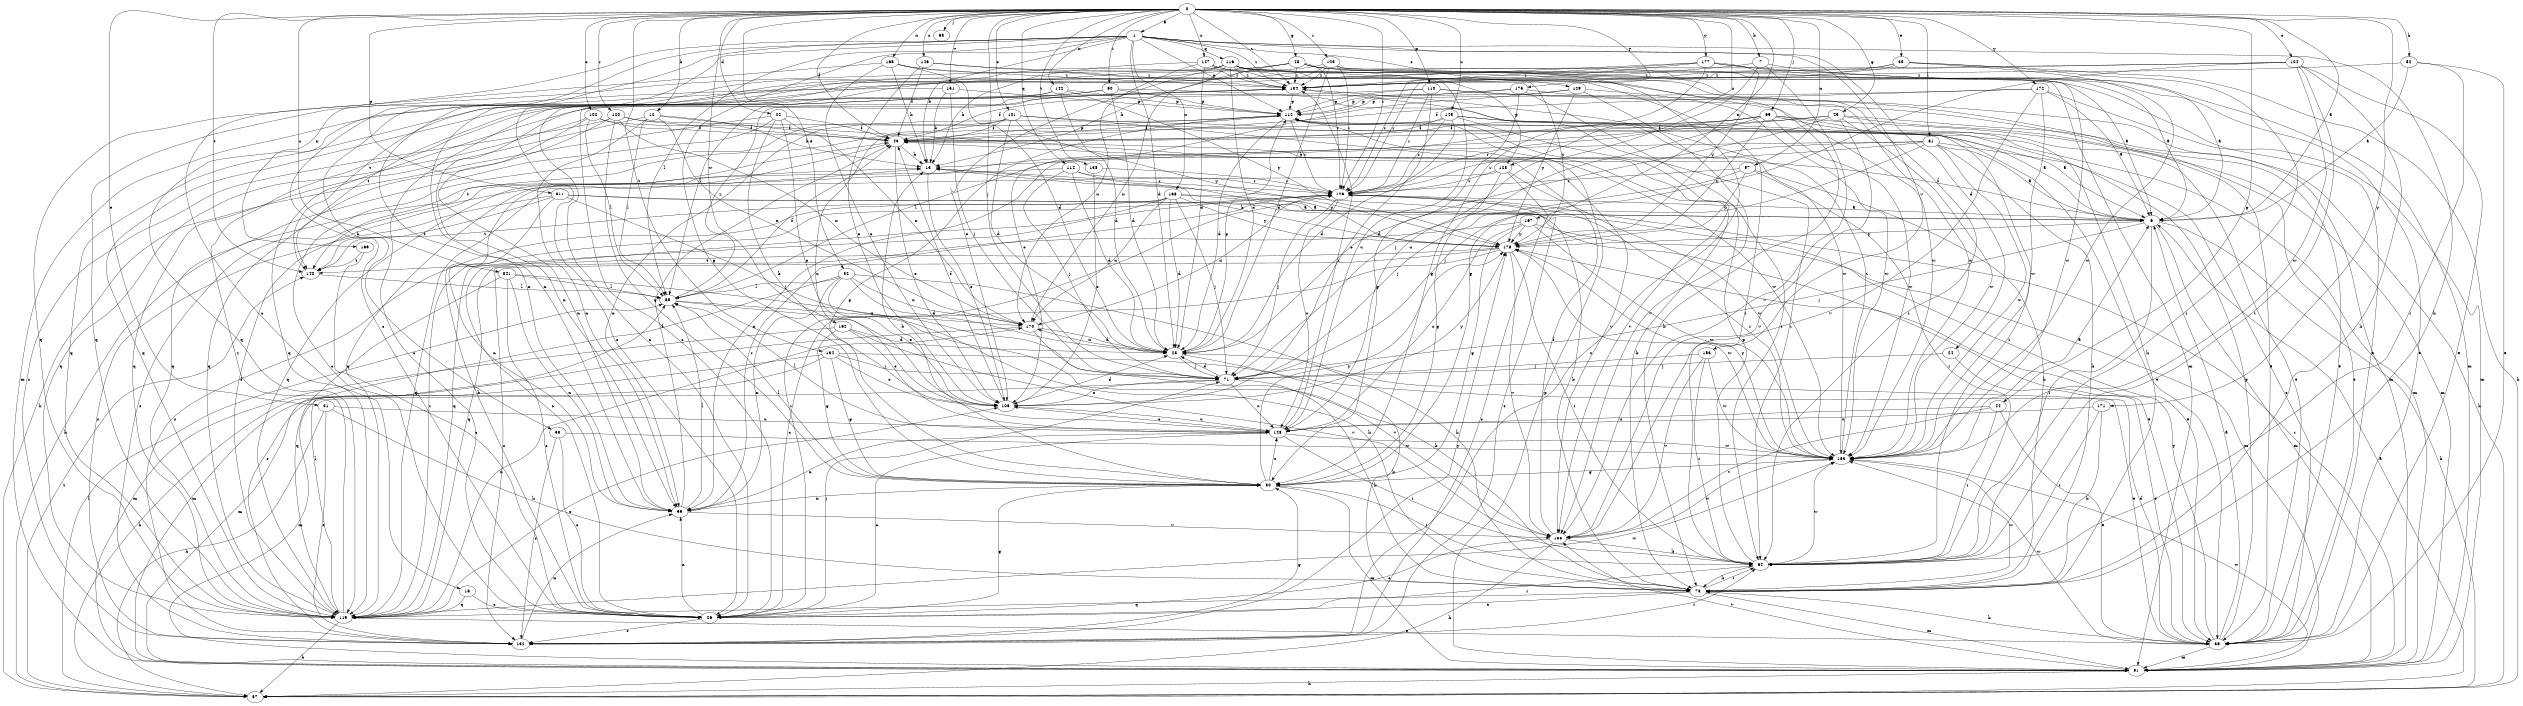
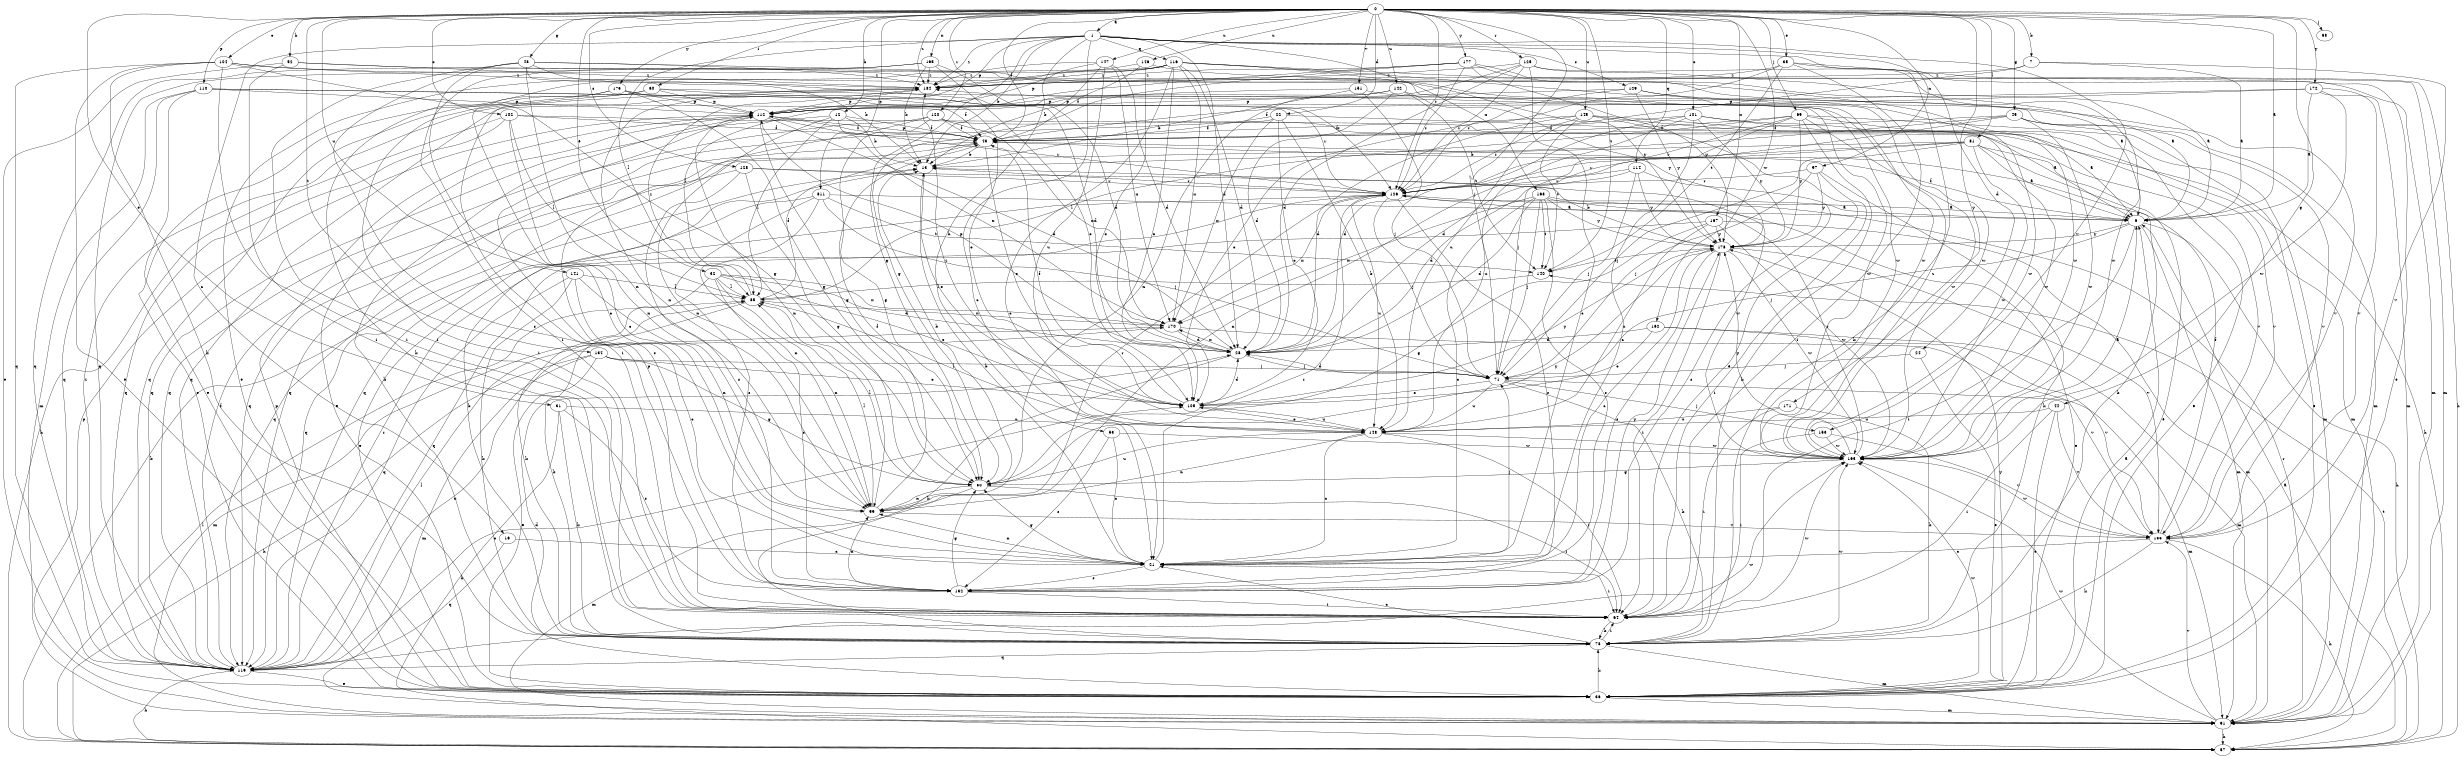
edge "147" -> "128": now "147" -> "112"
node "138": removed
node "169": removed
node "841": label "841" -> "141"
edge "145" -> "64": label "i" -> "e"
edge "153" -> "71": reversed
edge "162" -> "50": removed, label "g"
edge "155" -> "64": now "155" -> "78"
node "26": label "26" -> "21"
edge "45" -> "57": now "102" -> "57"
